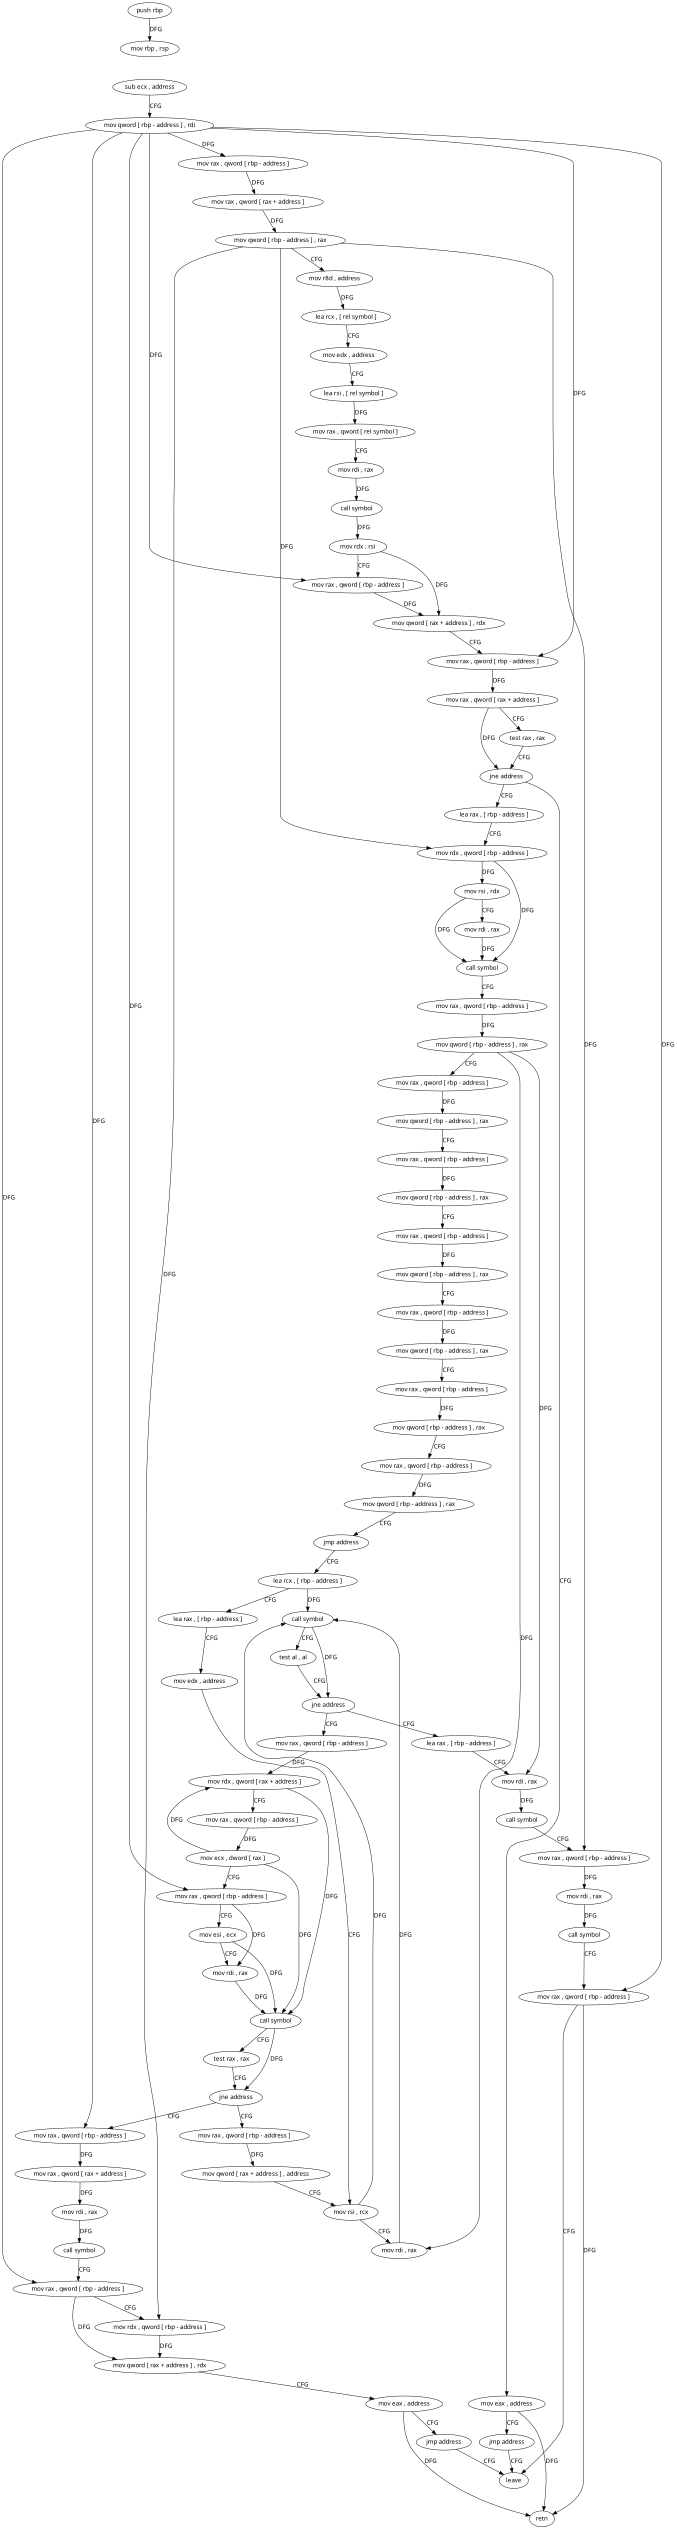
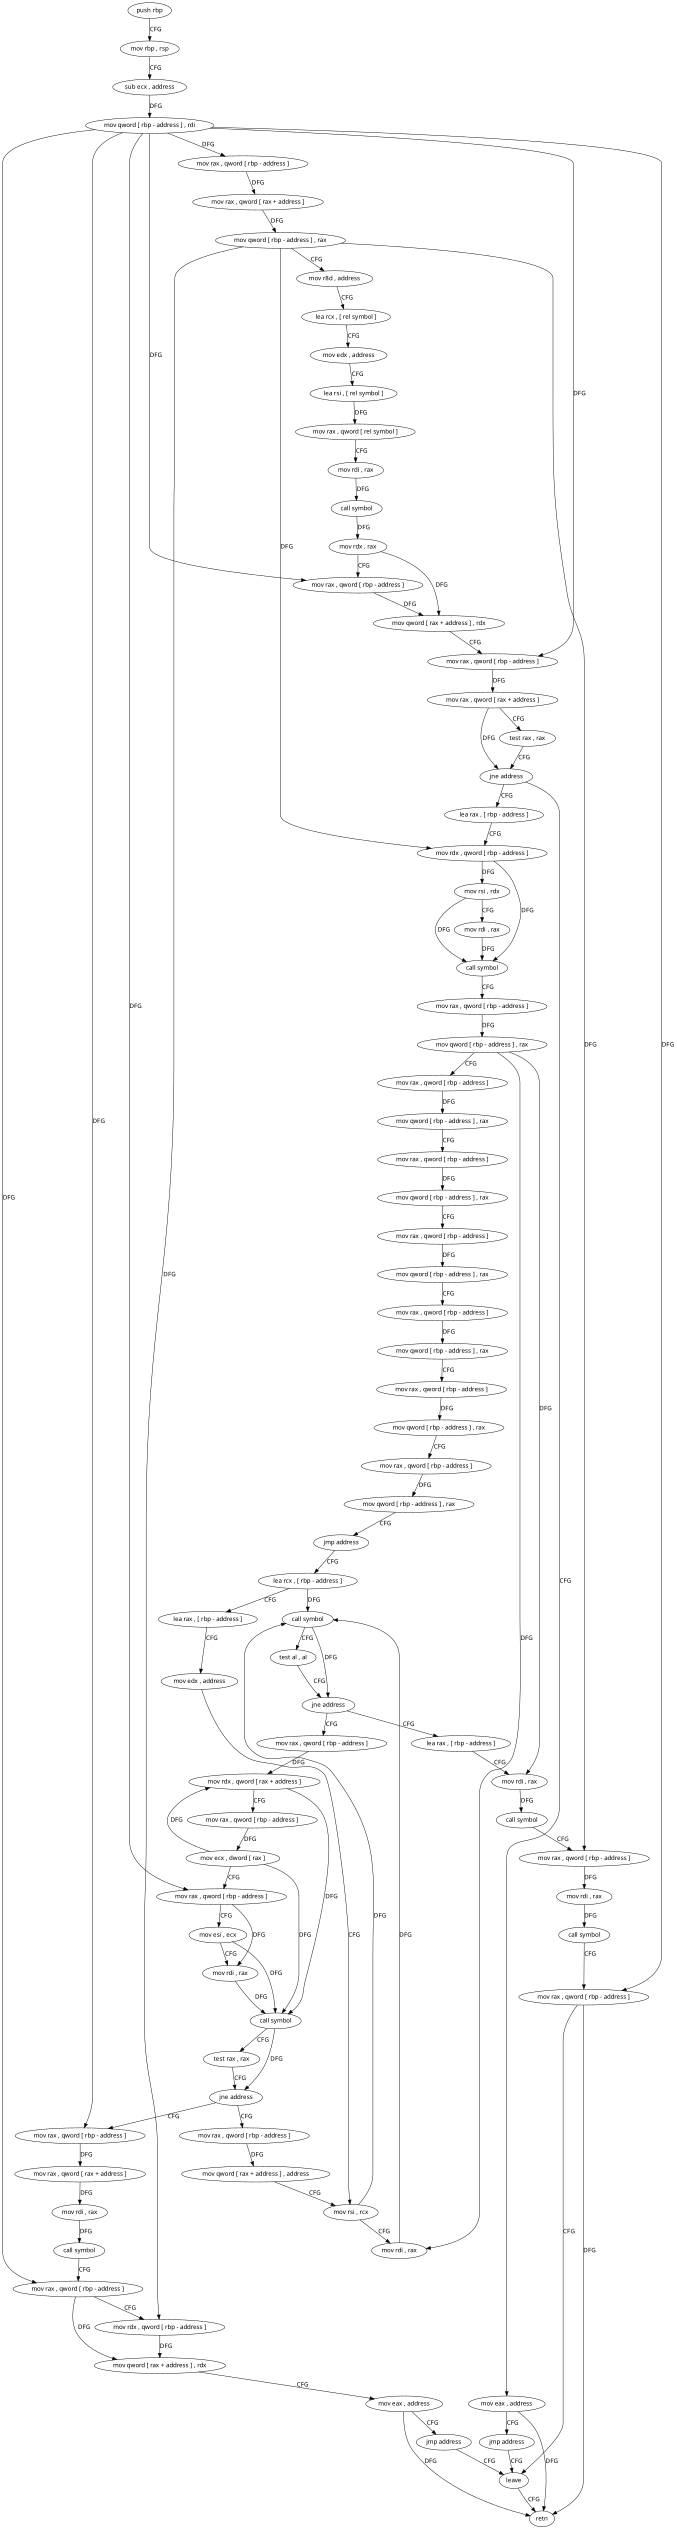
edge "push rbp" -> "mov rbp , rsp": label "DFG" -> "CFG"
edge "mov rbp , rsp" -> "sub ecx , address": added, label "CFG"
edge "sub ecx , address" -> "mov qword [ rbp - address ] , rdi": label "CFG" -> "DFG"
edge "mov r8d , address" -> "lea rcx , [ rel symbol ]": label "DFG" -> "CFG"
node "mov rdx , rsi": label "mov rdx , rsi" -> "mov rdx , rax"
edge "leave" -> "retn": added, label "CFG"
